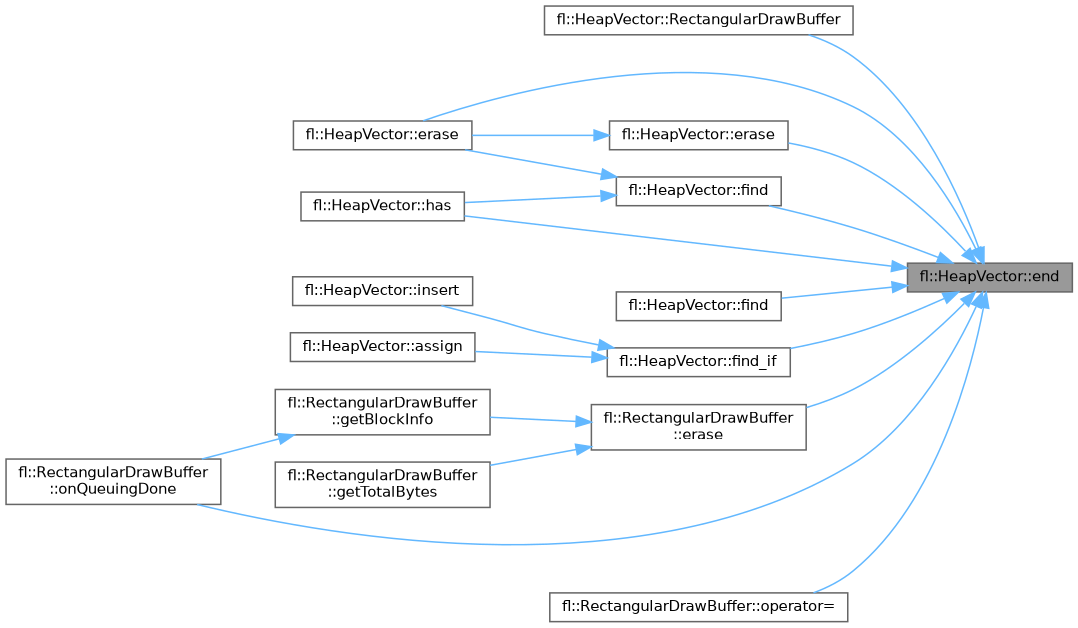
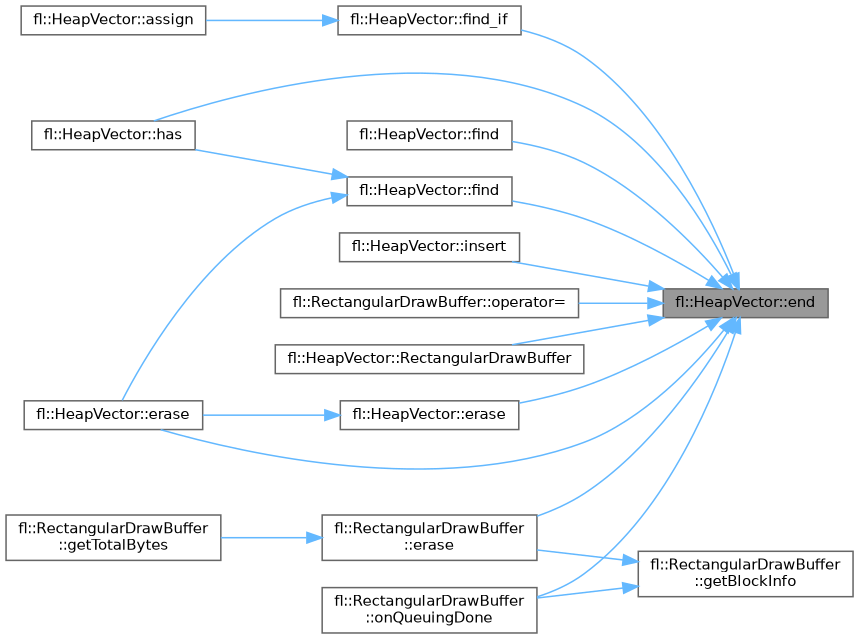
edge "fl::HeapVector::insert" -> "fl::HeapVector::find_if": now "fl::HeapVector::insert" -> "fl::HeapVector::end"
edge "fl::RectangularDrawBuffer ::getBlockInfo" -> "fl::RectangularDrawBuffer ::erase": reversed
